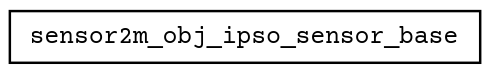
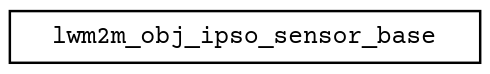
node "sensor2m_obj_ipso_sensor_base": label "sensor2m_obj_ipso_sensor_base" -> "lwm2m_obj_ipso_sensor_base"
